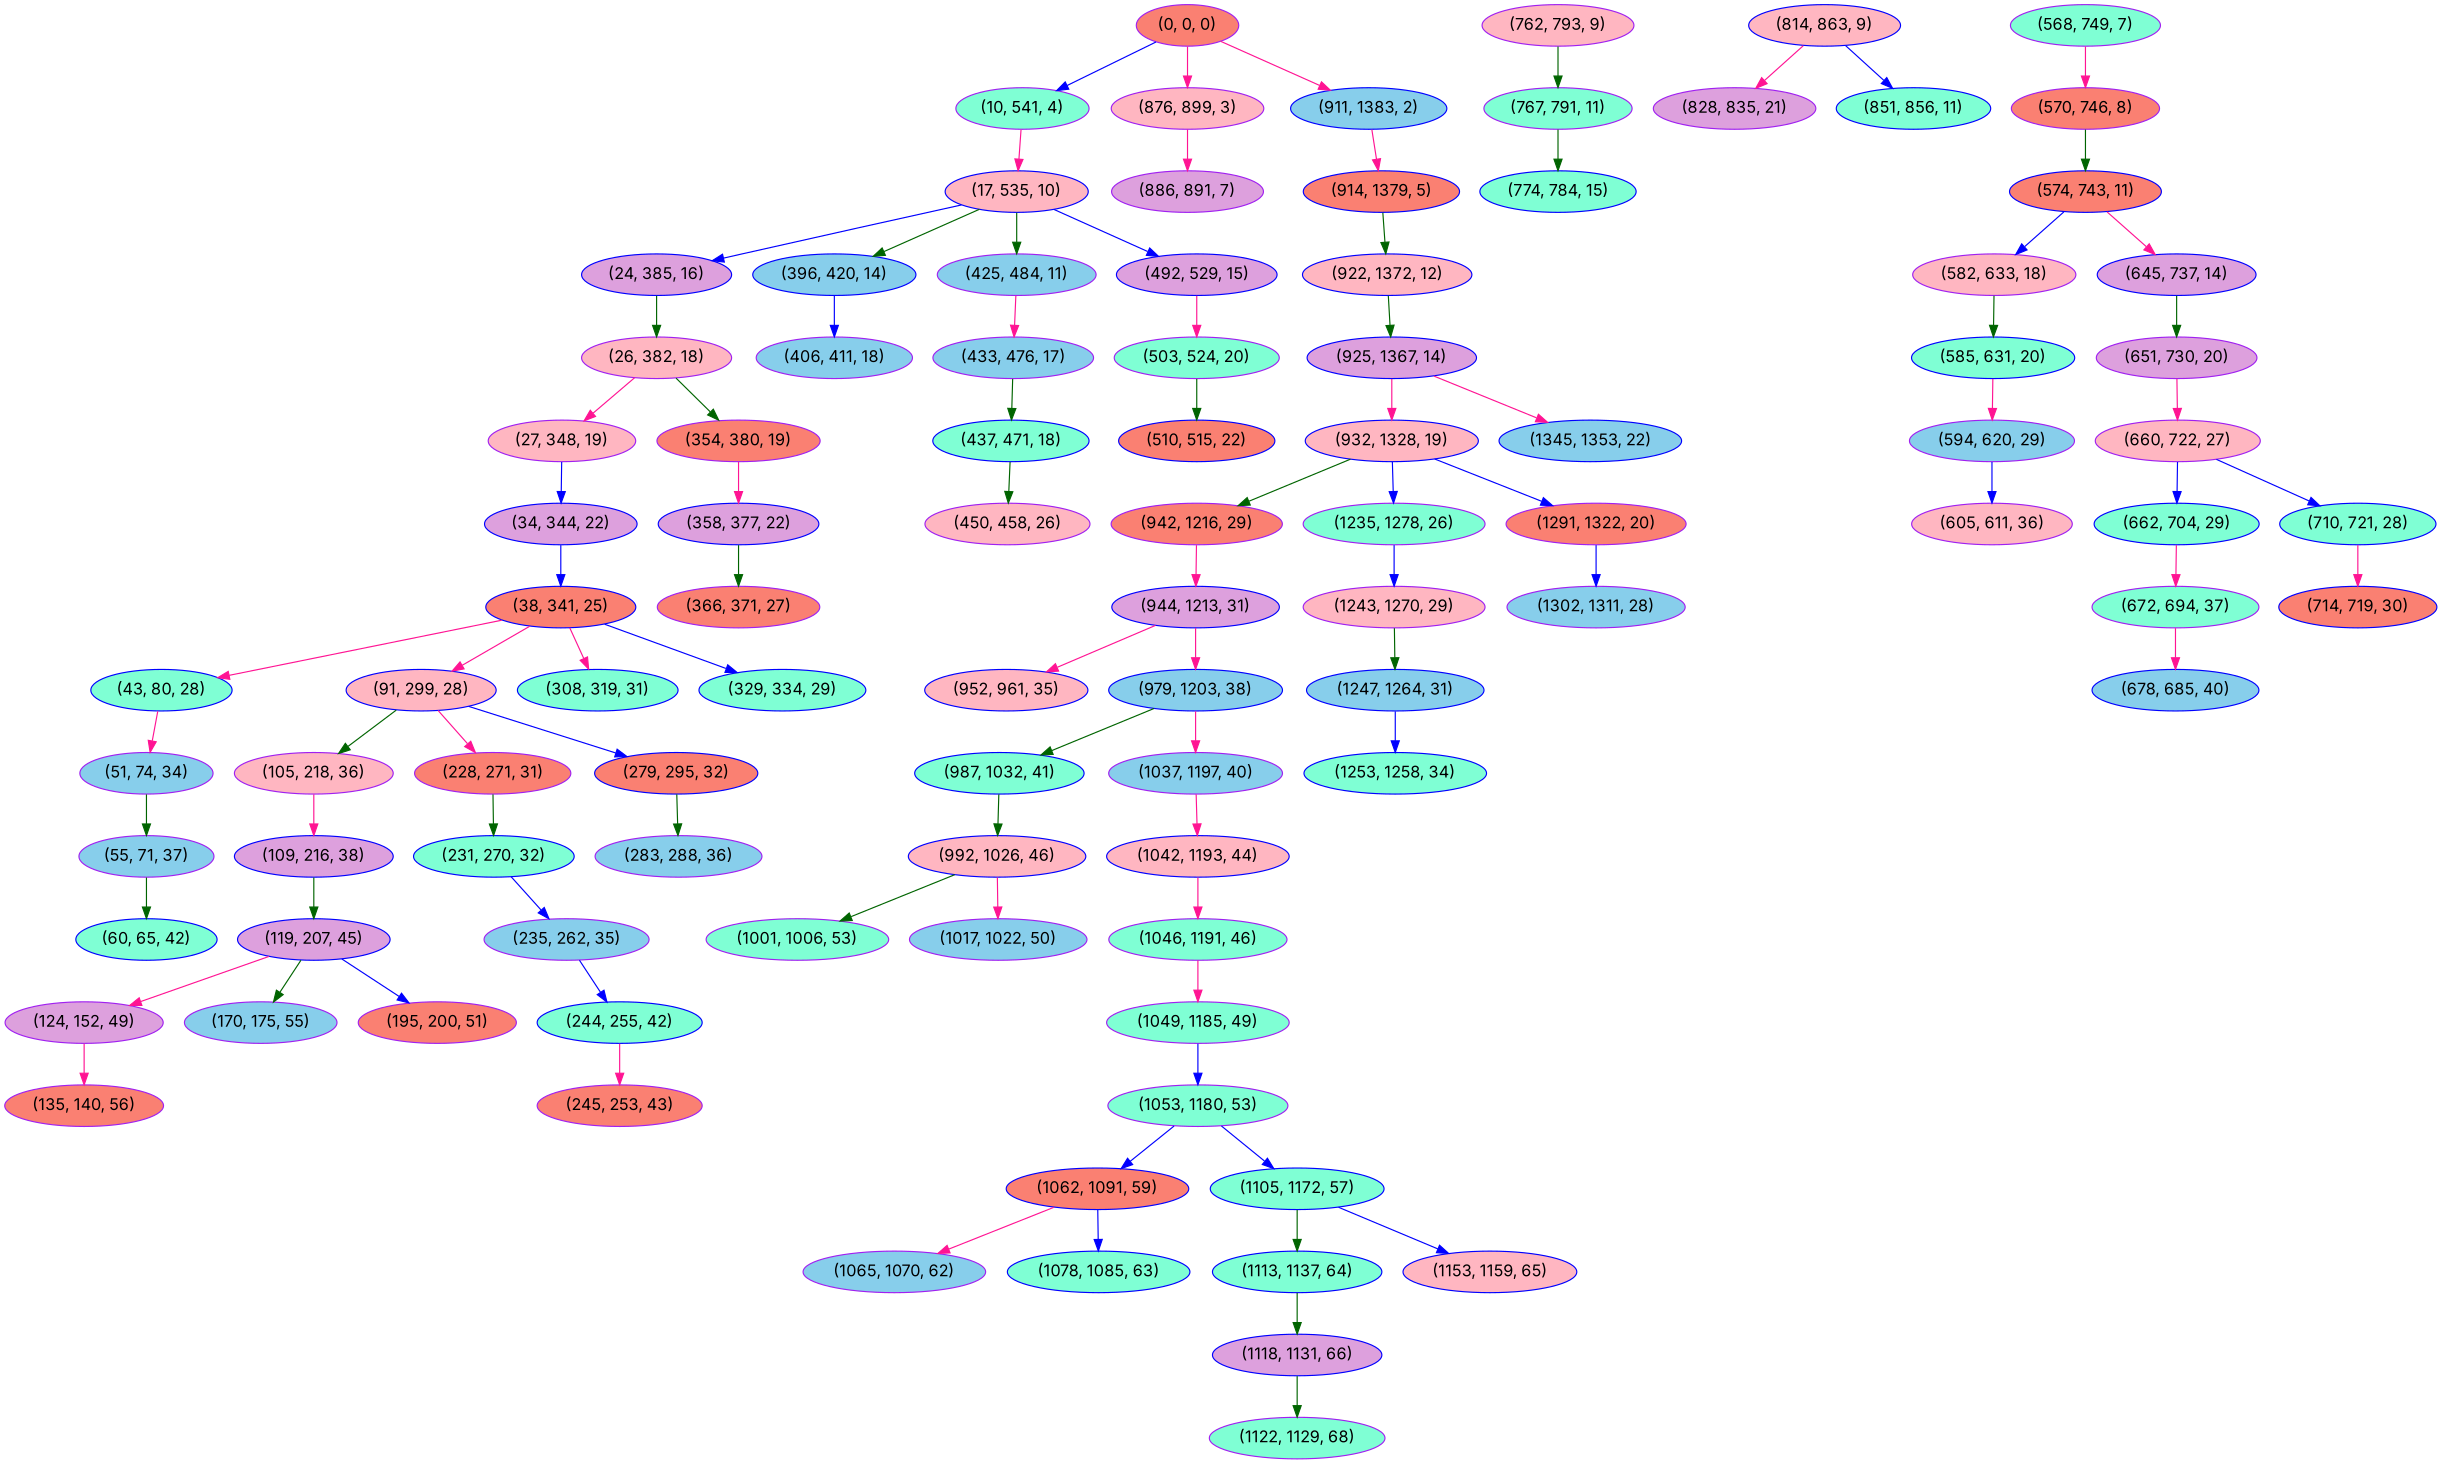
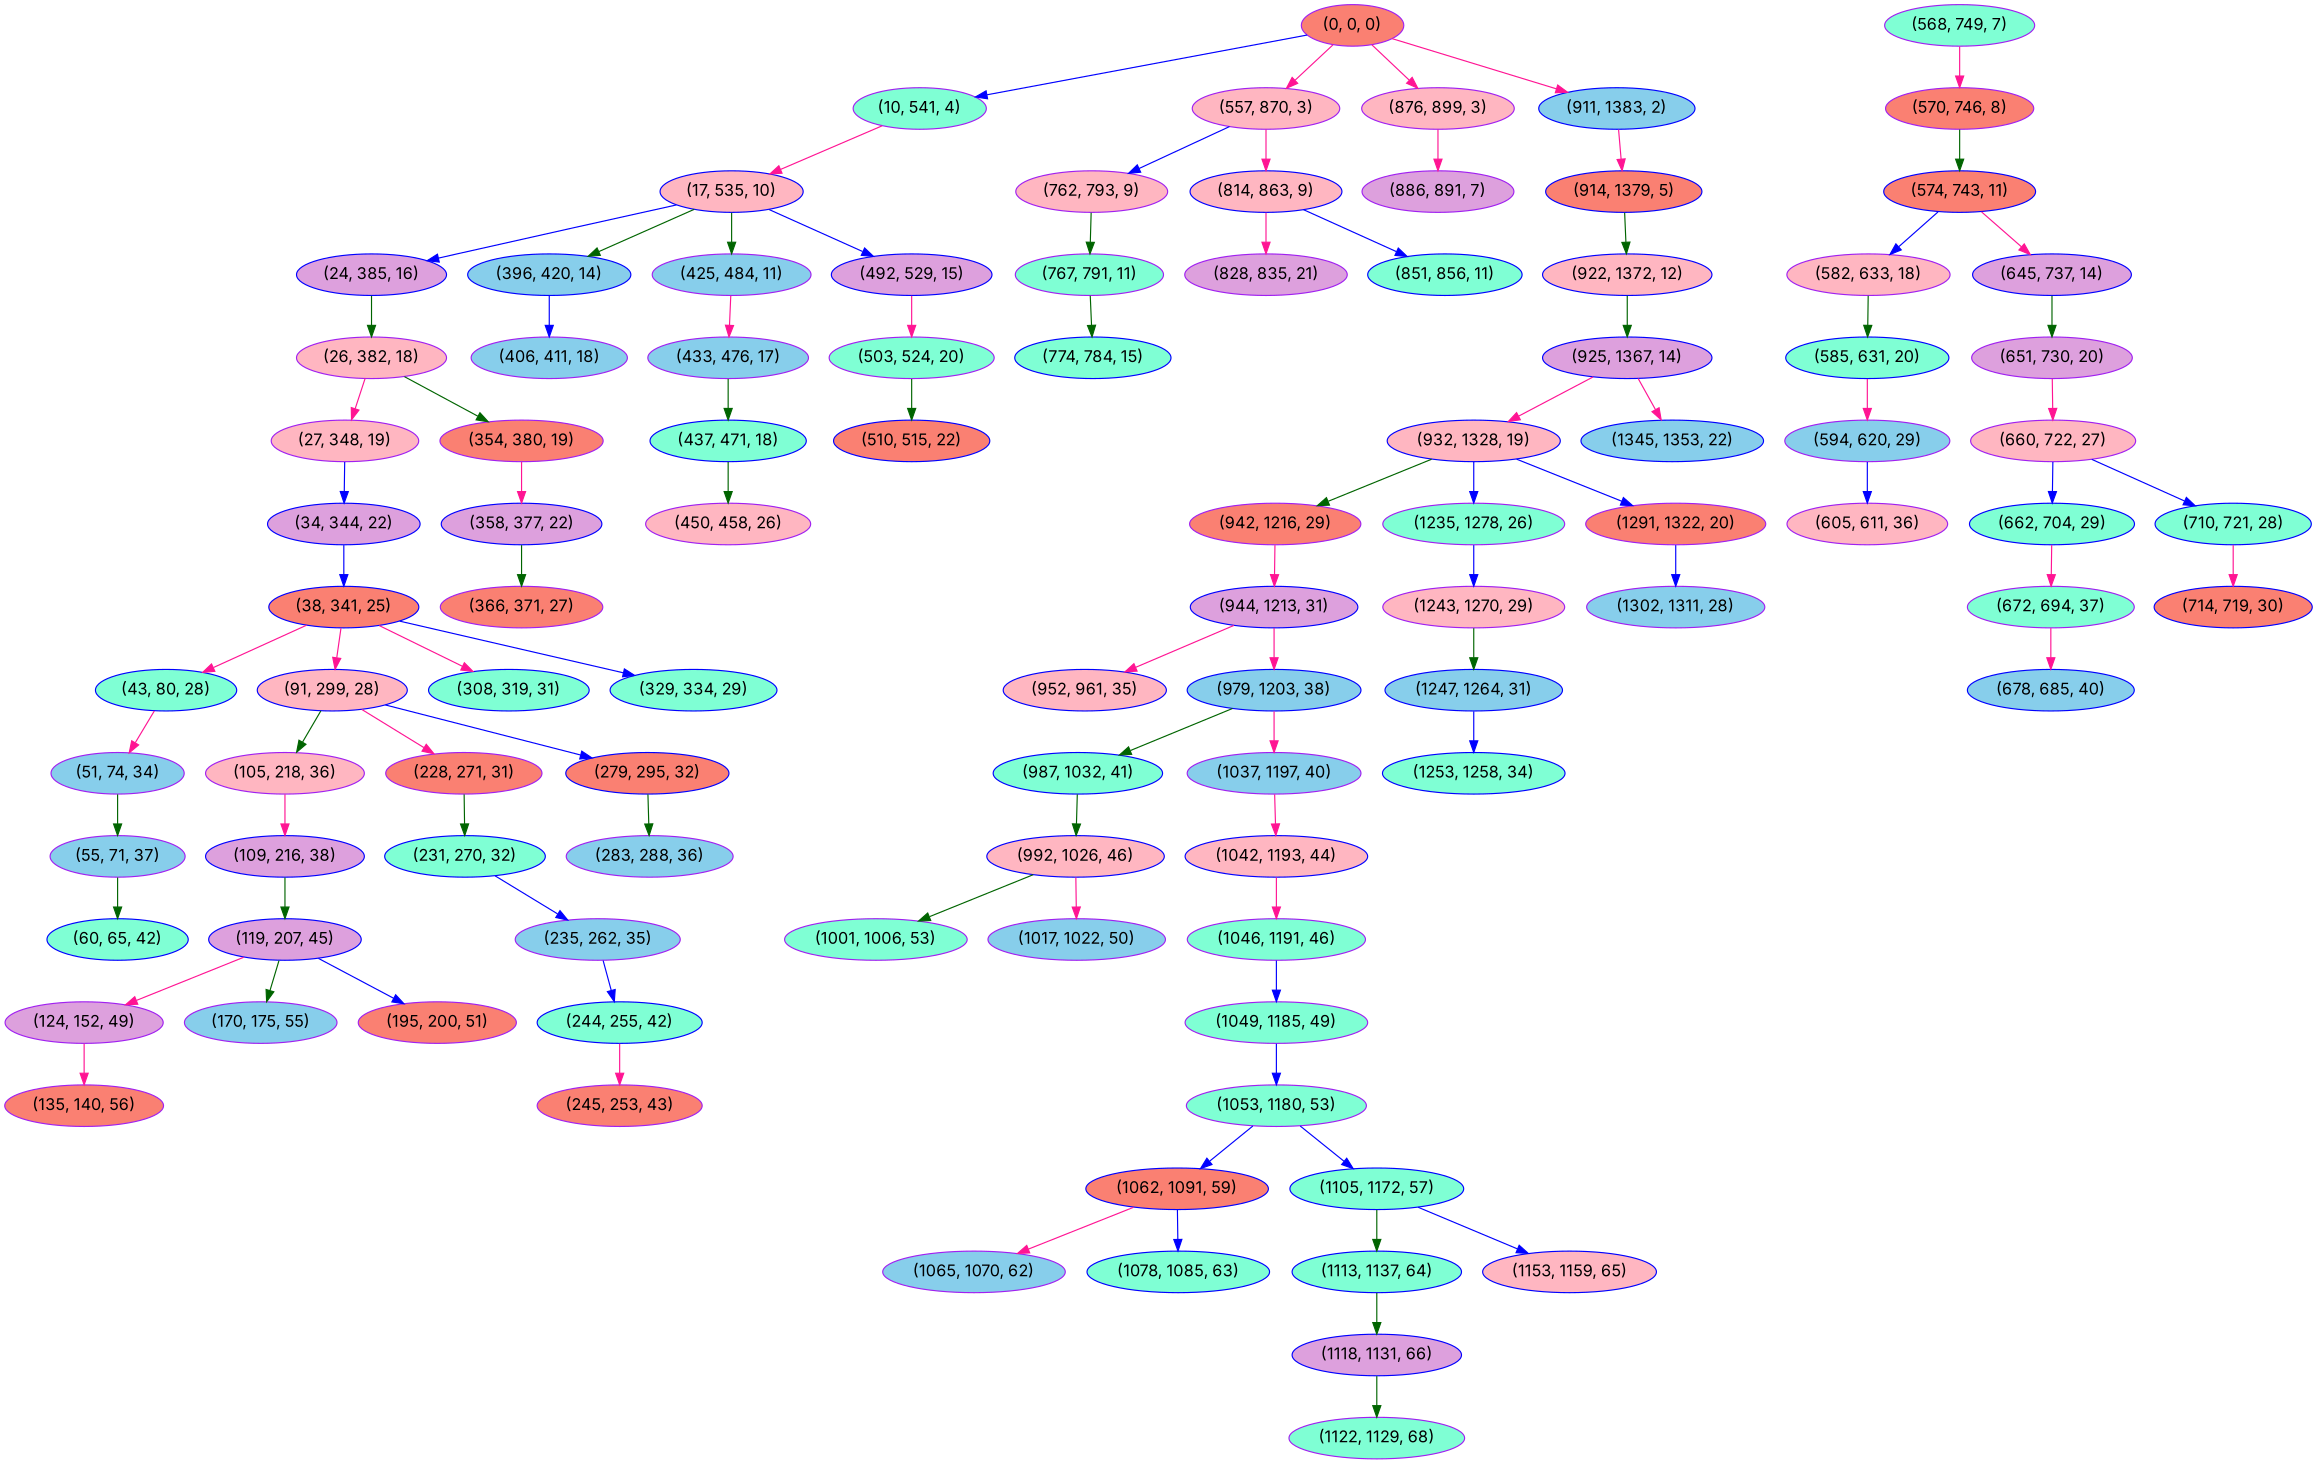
node "(557, 870, 3)": added
edge "(1046, 1191, 46)" -> "(1049, 1185, 49)": color deeppink -> blue
